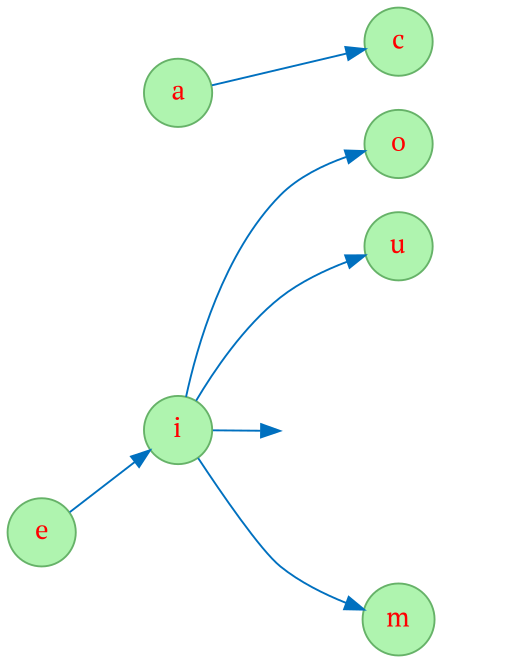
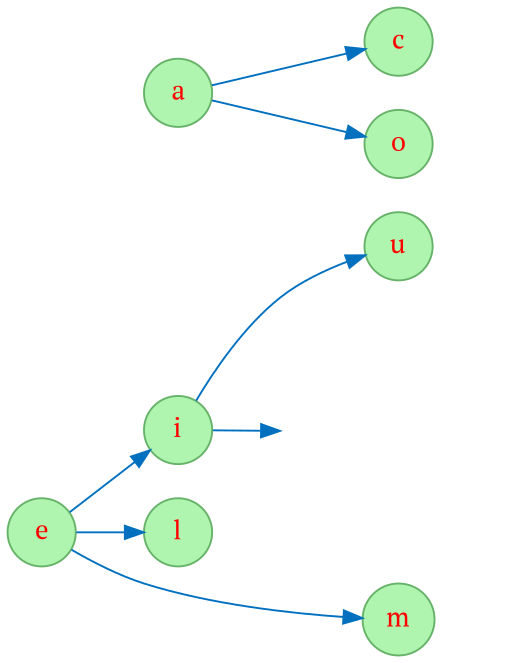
edge "i" -> "o": now "a" -> "o"
node "l": added
edge "i" -> "m": now "e" -> "m"
